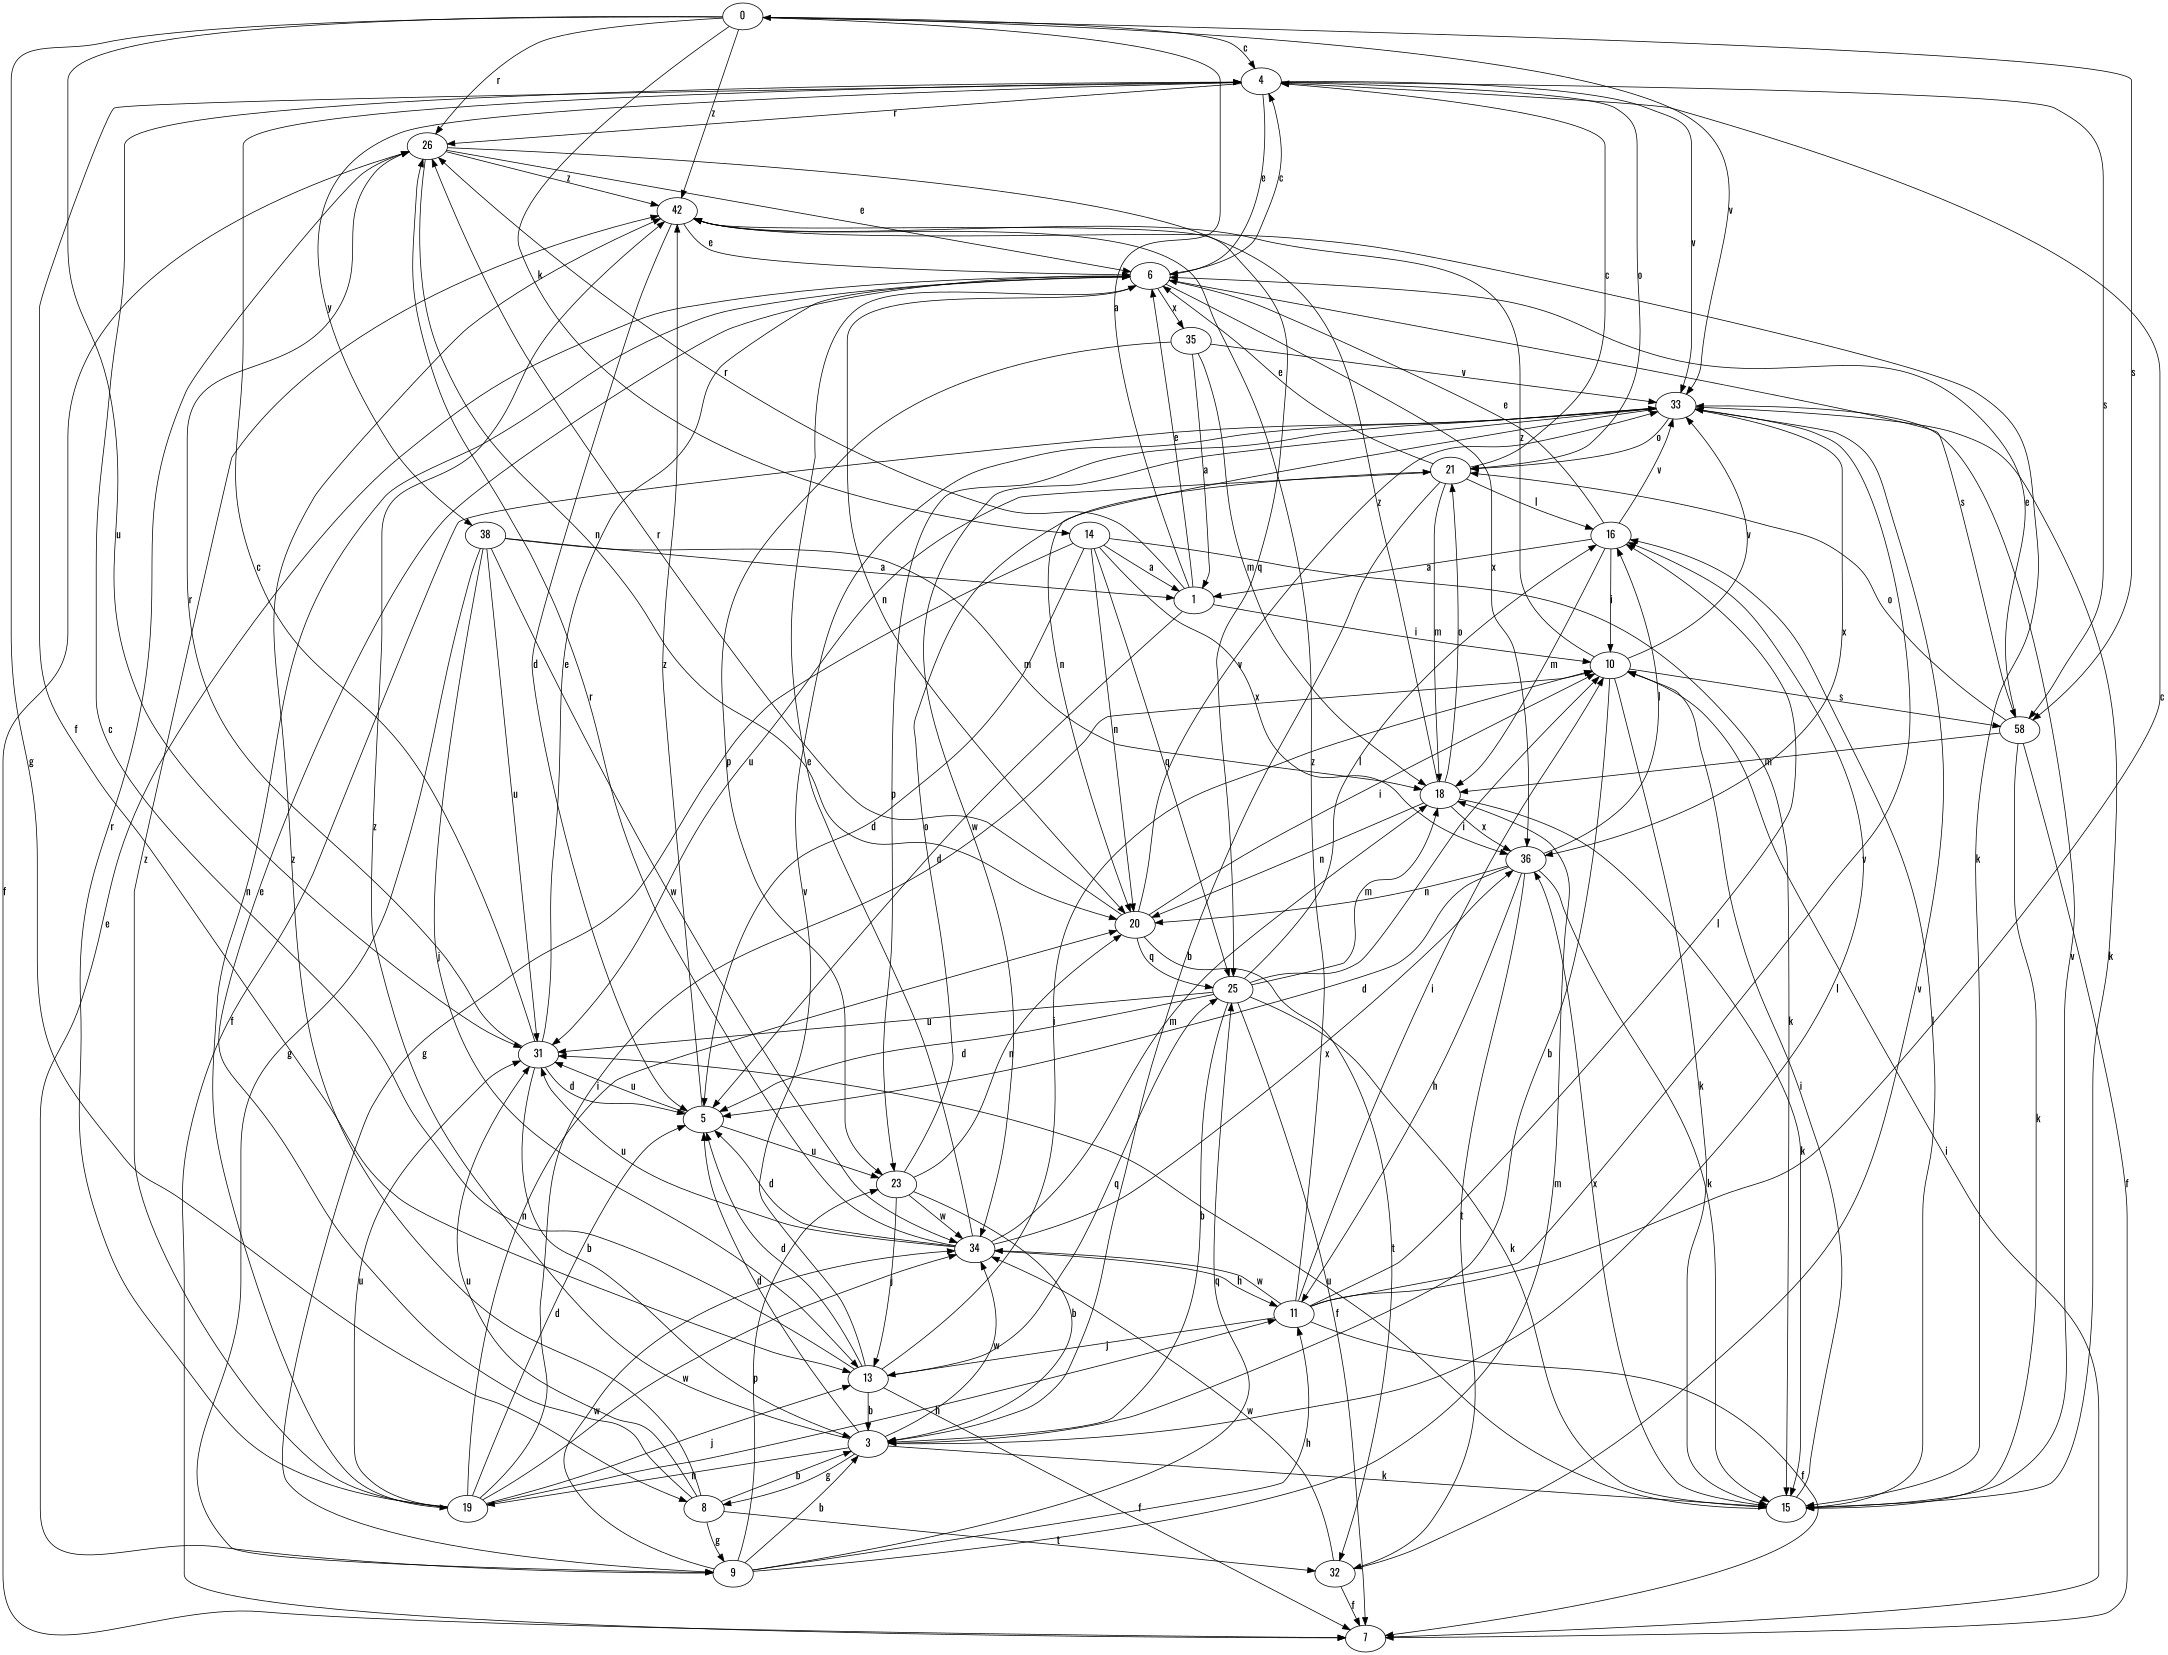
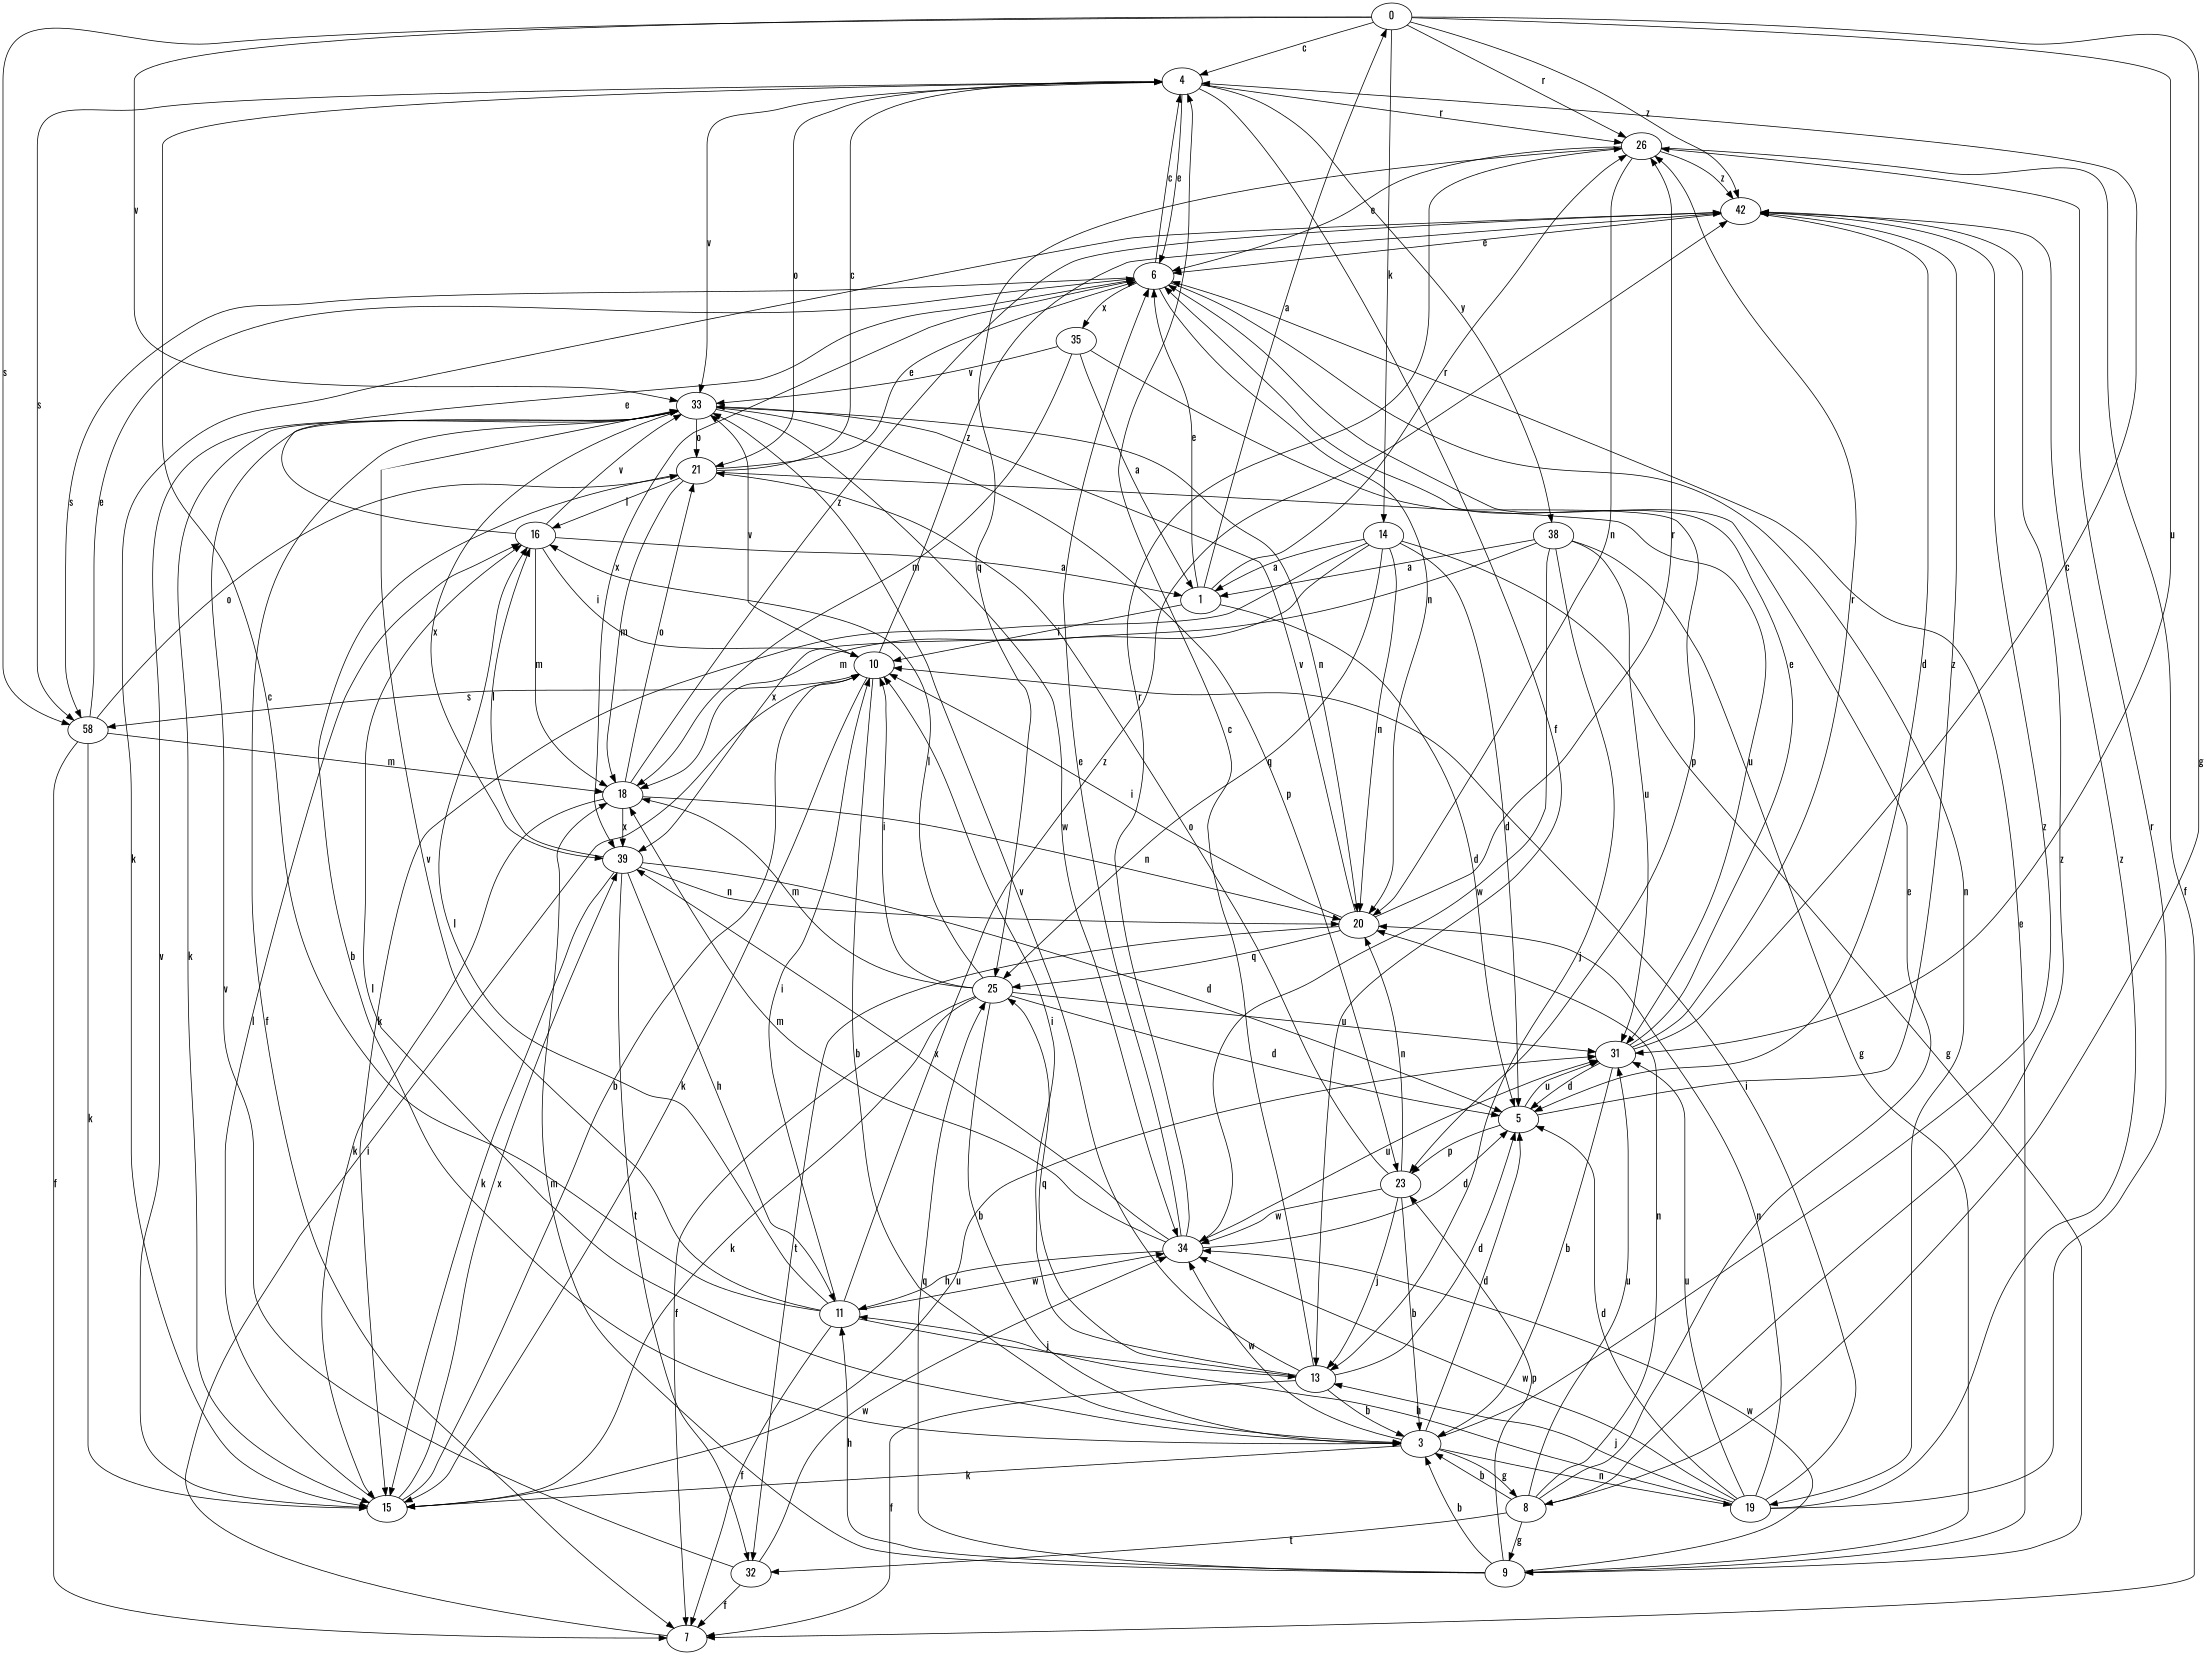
node "36": label "36" -> "39"
edge "15" -> "10": label "i" -> "b"
edge "8" -> "20": added, label "n"
edge "5" -> "23": label "u" -> "p"
